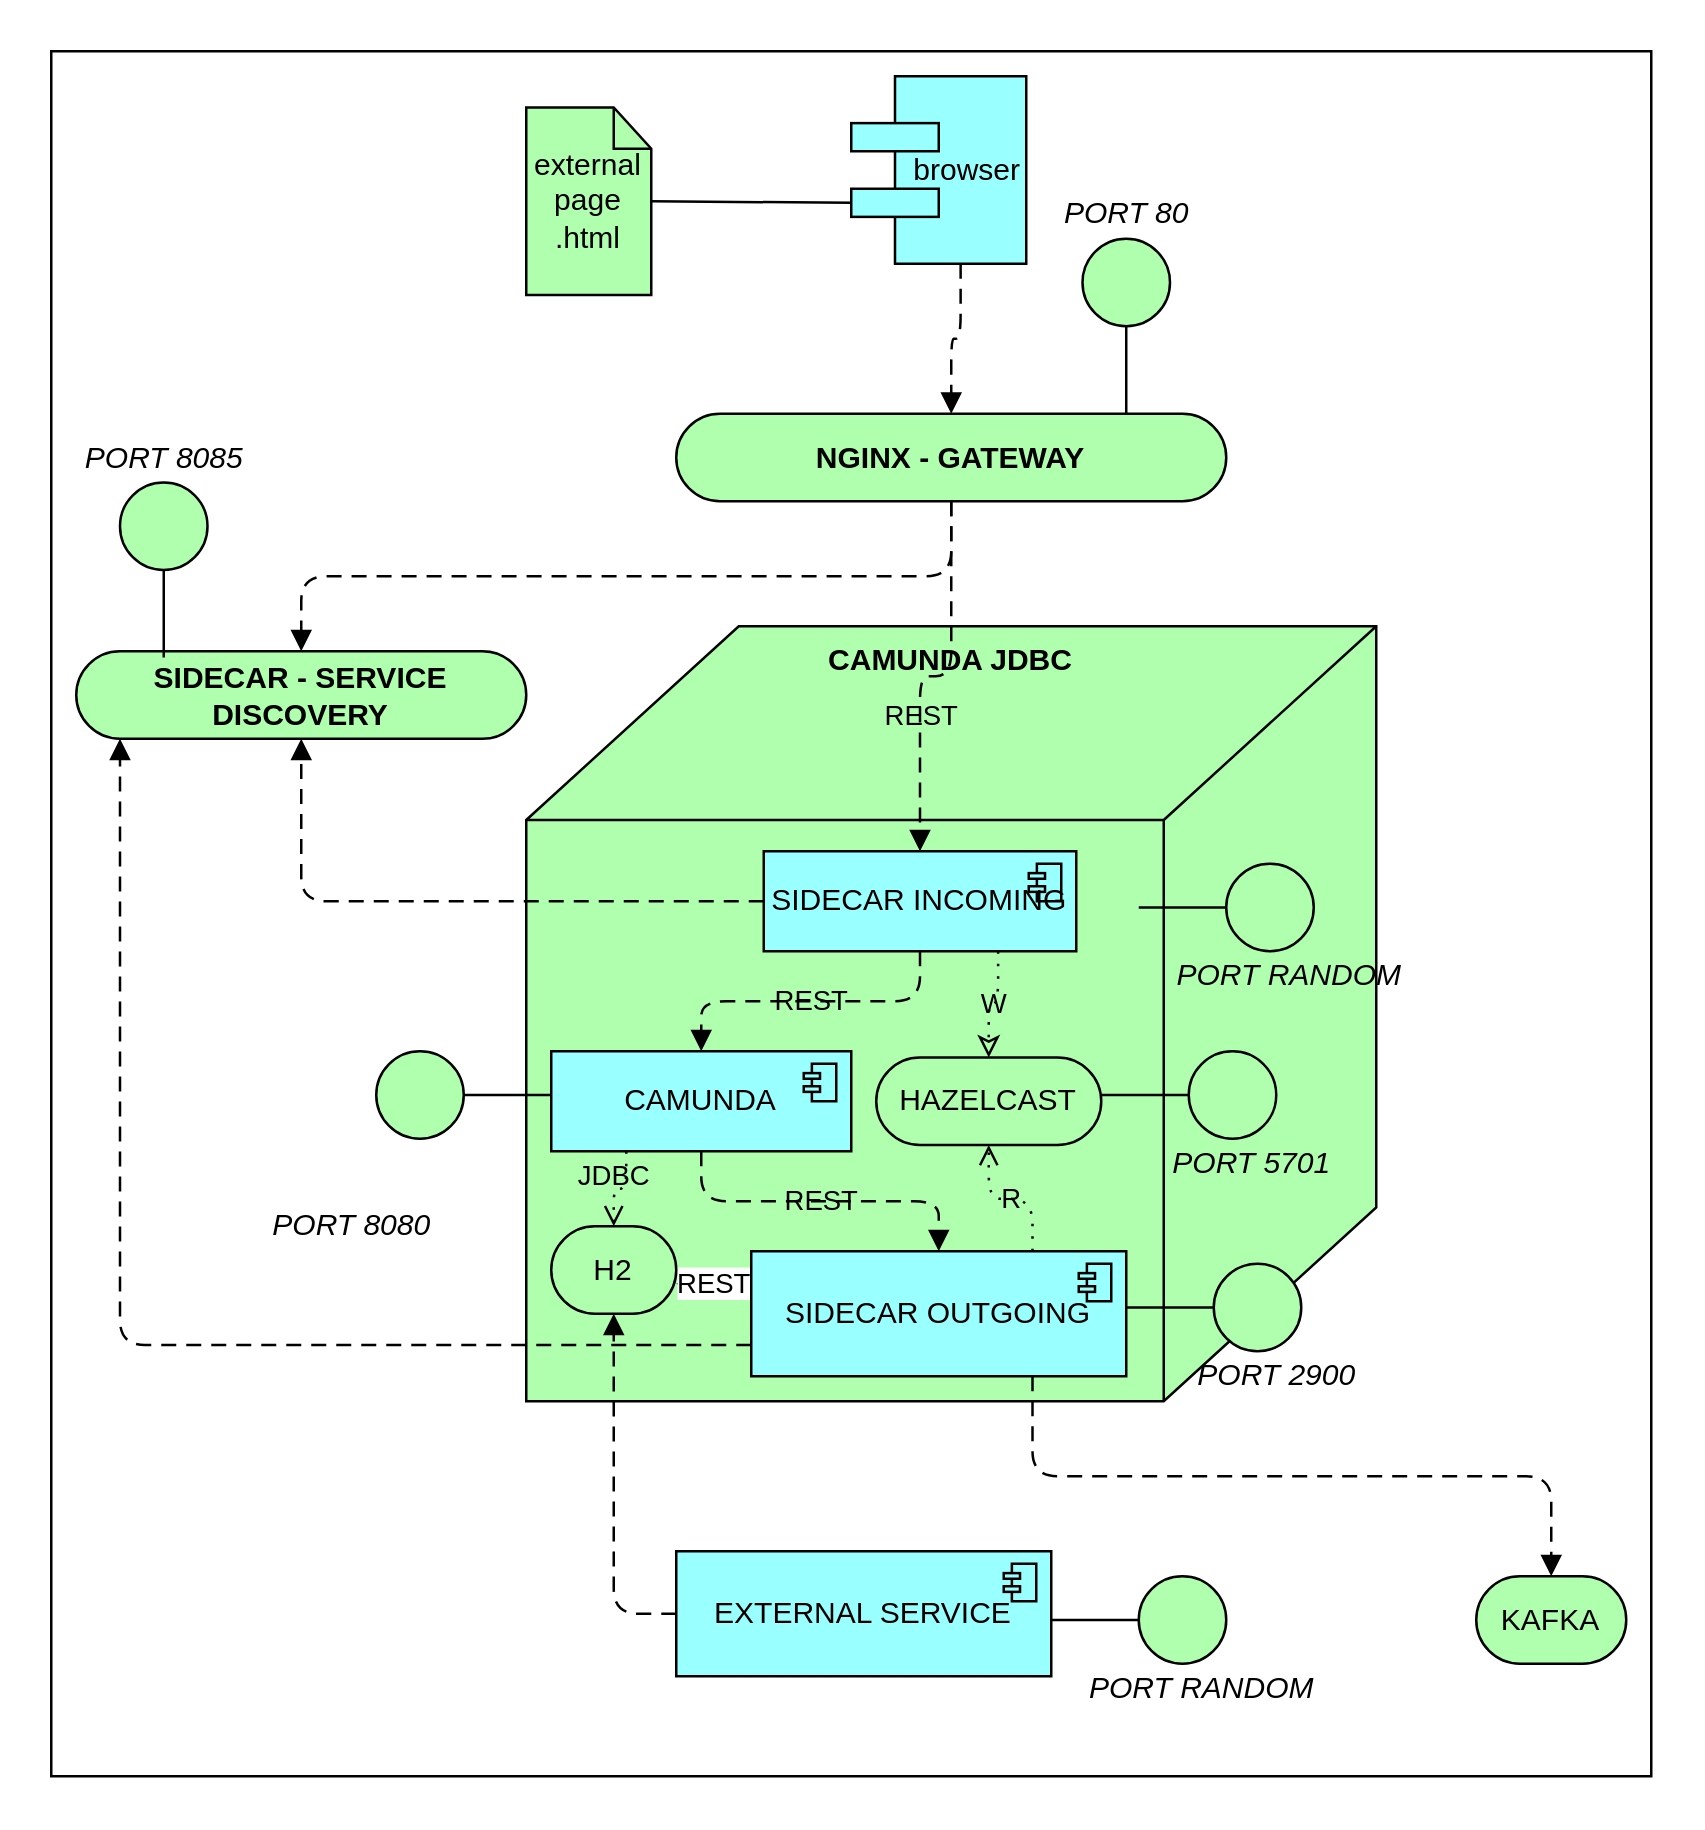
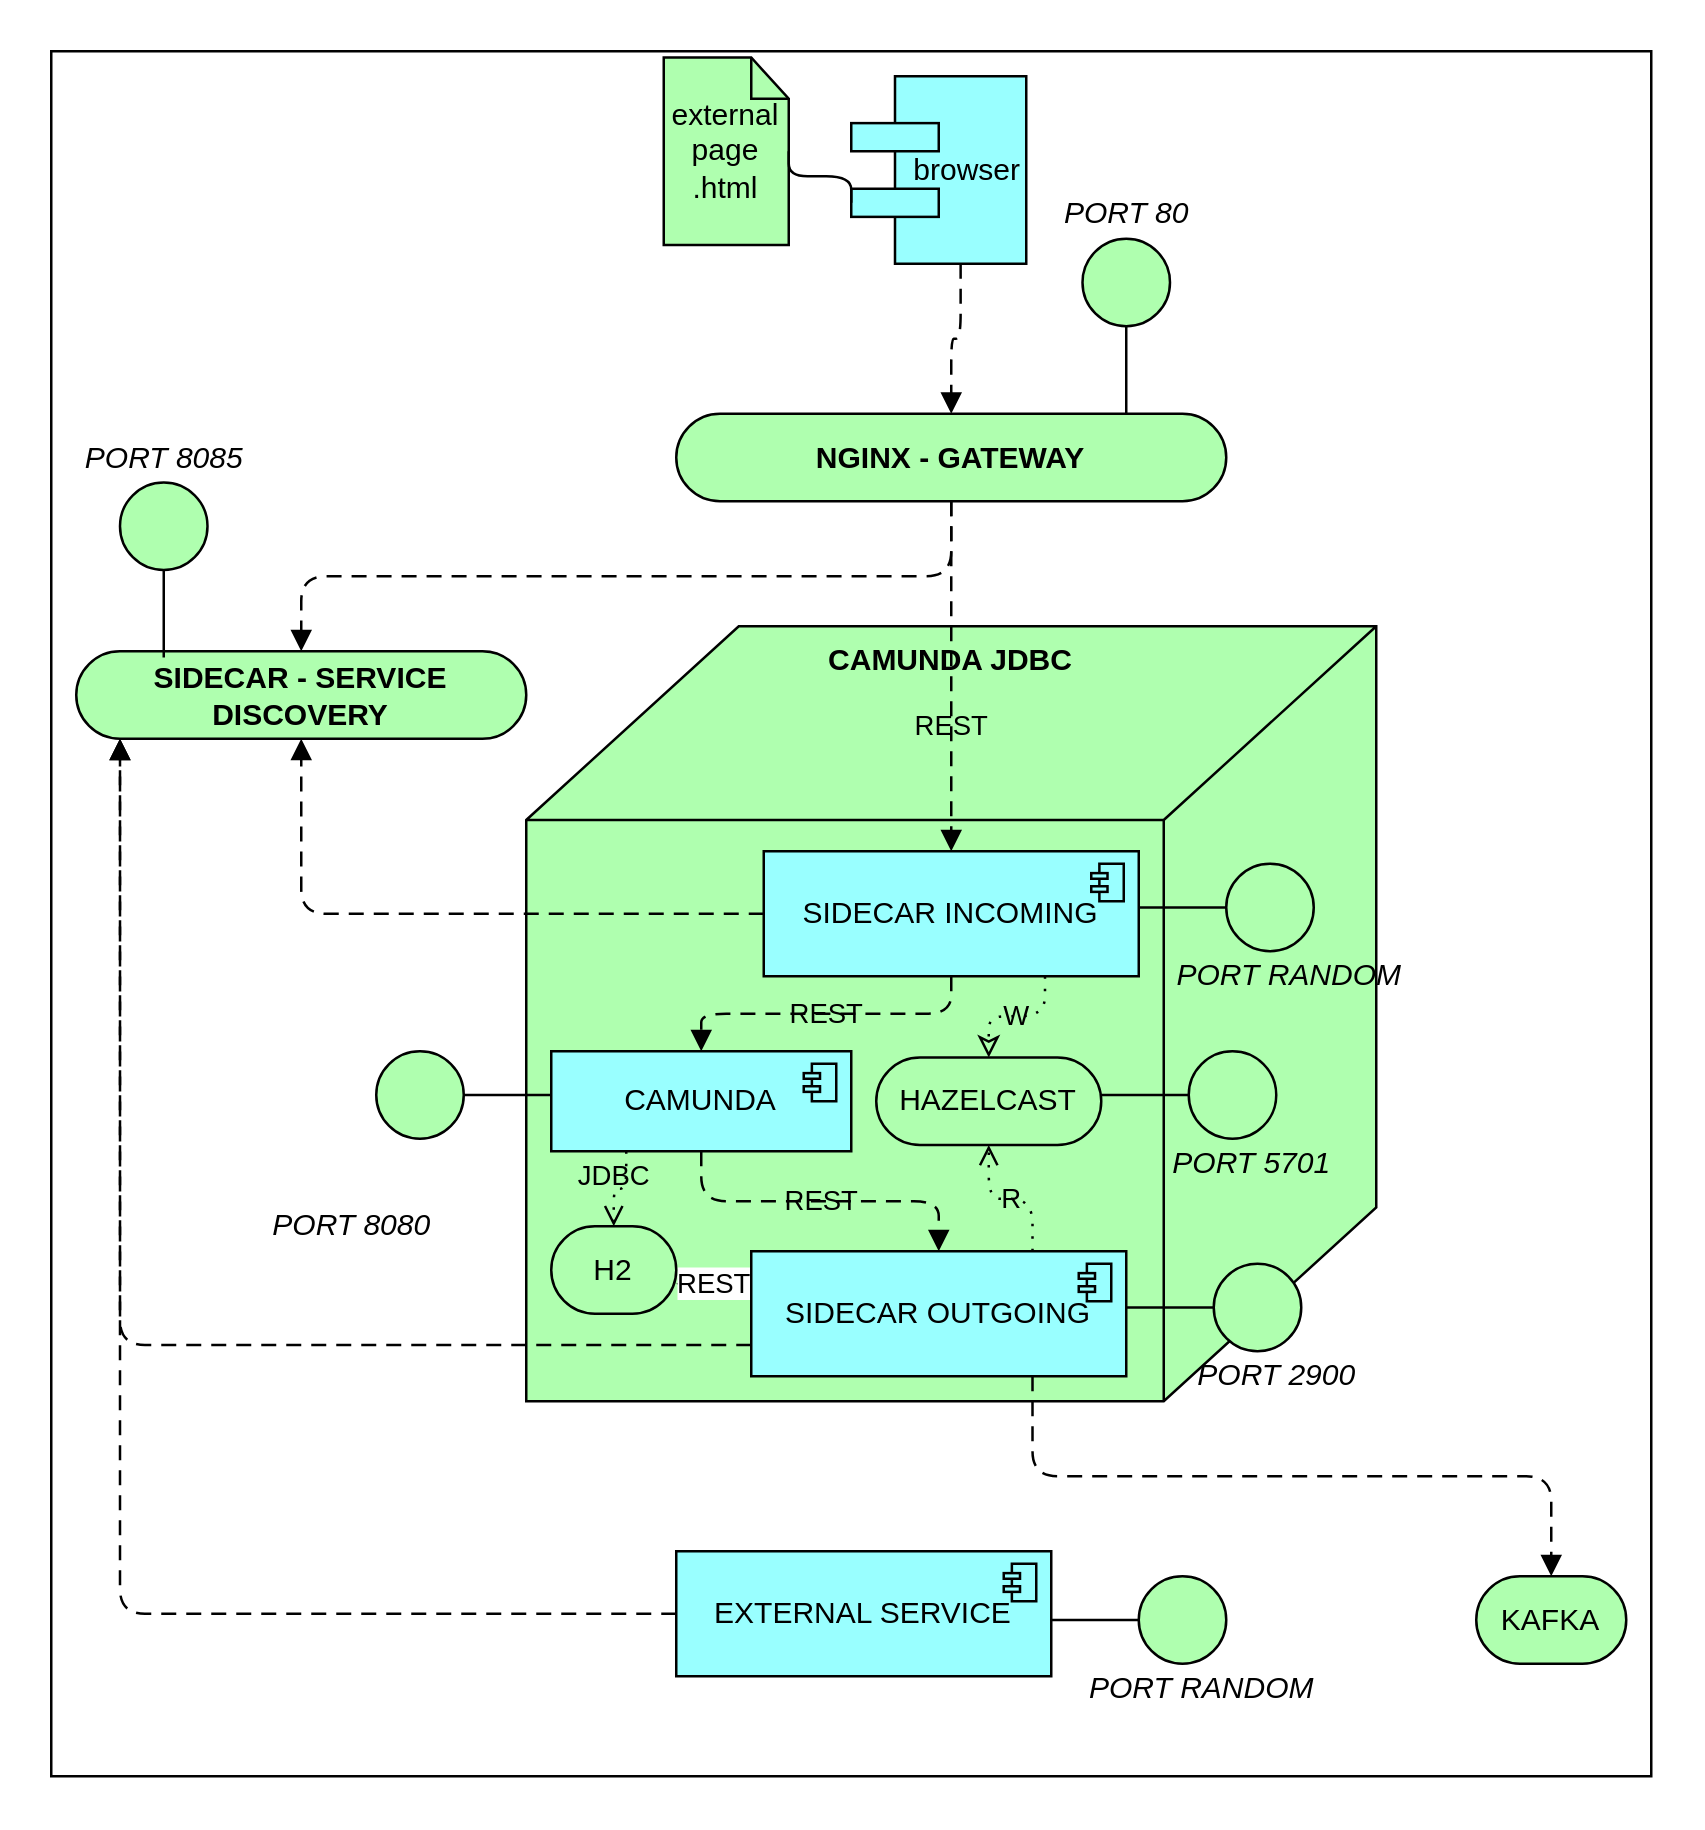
node "external page .html": moved (589, 201) -> (726, 151)
node "SIDECAR INCOMING": size 313x100 -> 375x125
edge "EXTERNAL SERVICE" -> "H2": now "EXTERNAL SERVICE" -> "SIDECAR - SERVICE DISCOVERY"
